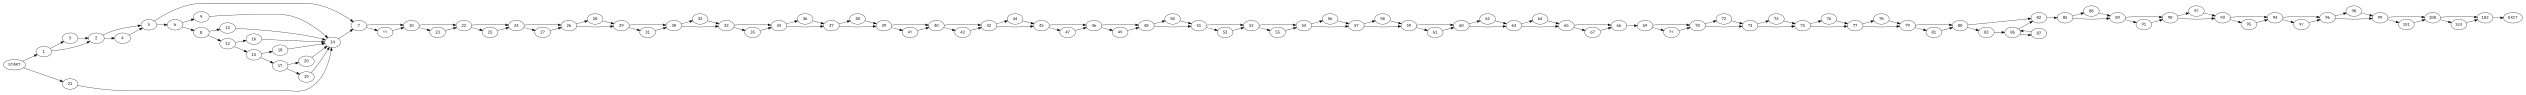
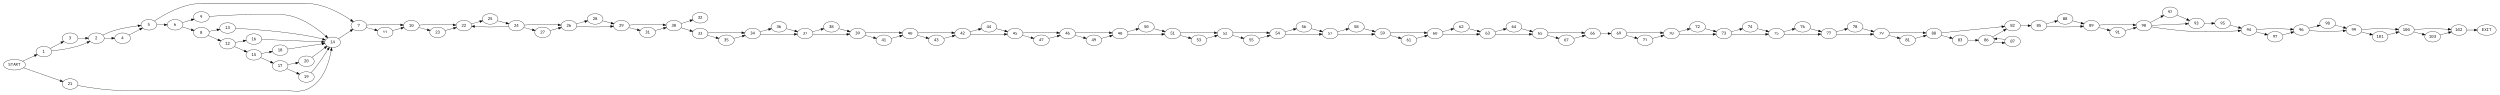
edge "93" -> "94": now "90" -> "94"
edge "32" -> "33": removed
edge "22" -> "24": reversed
